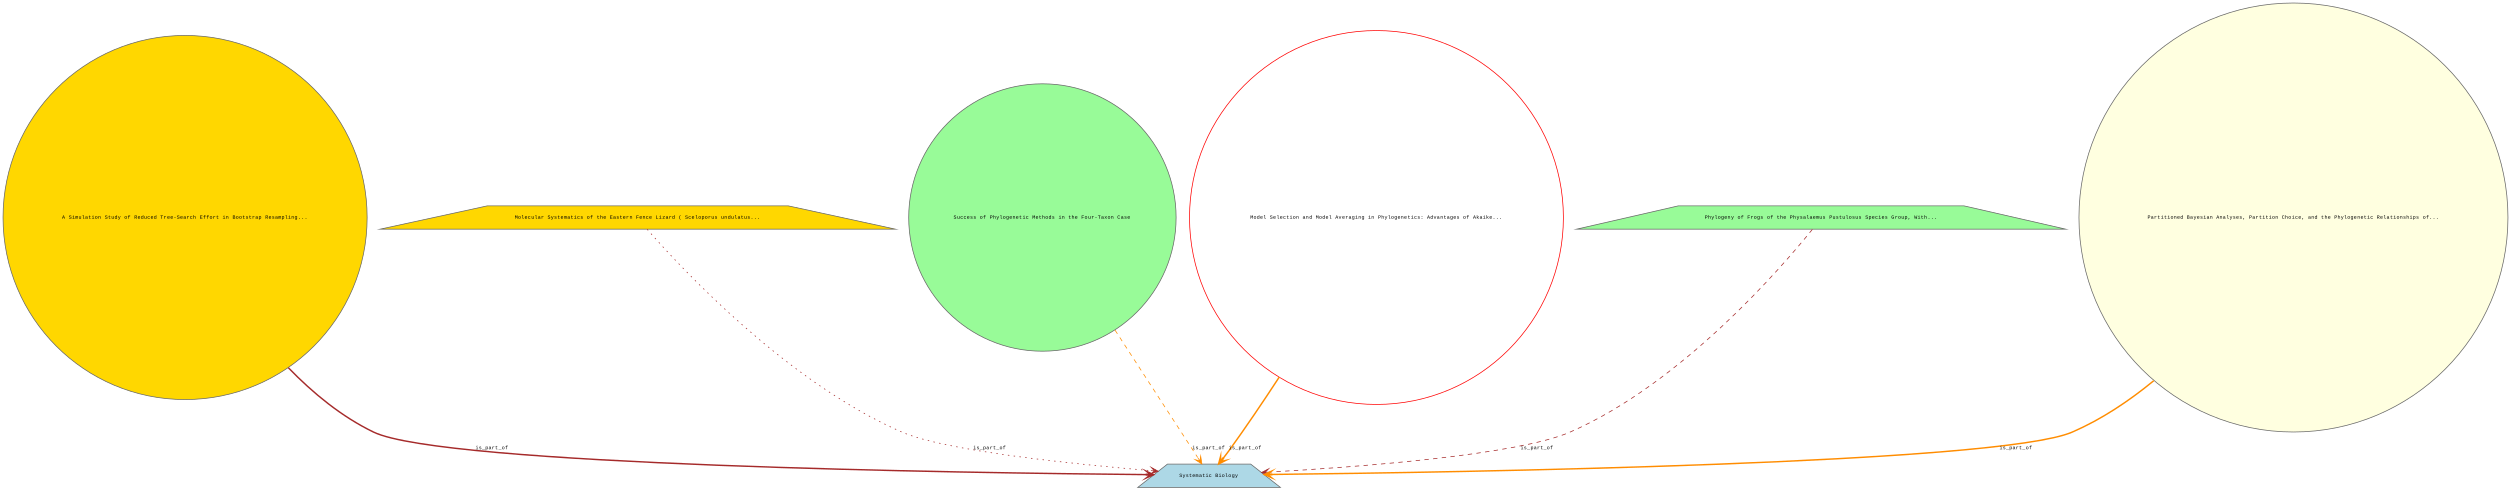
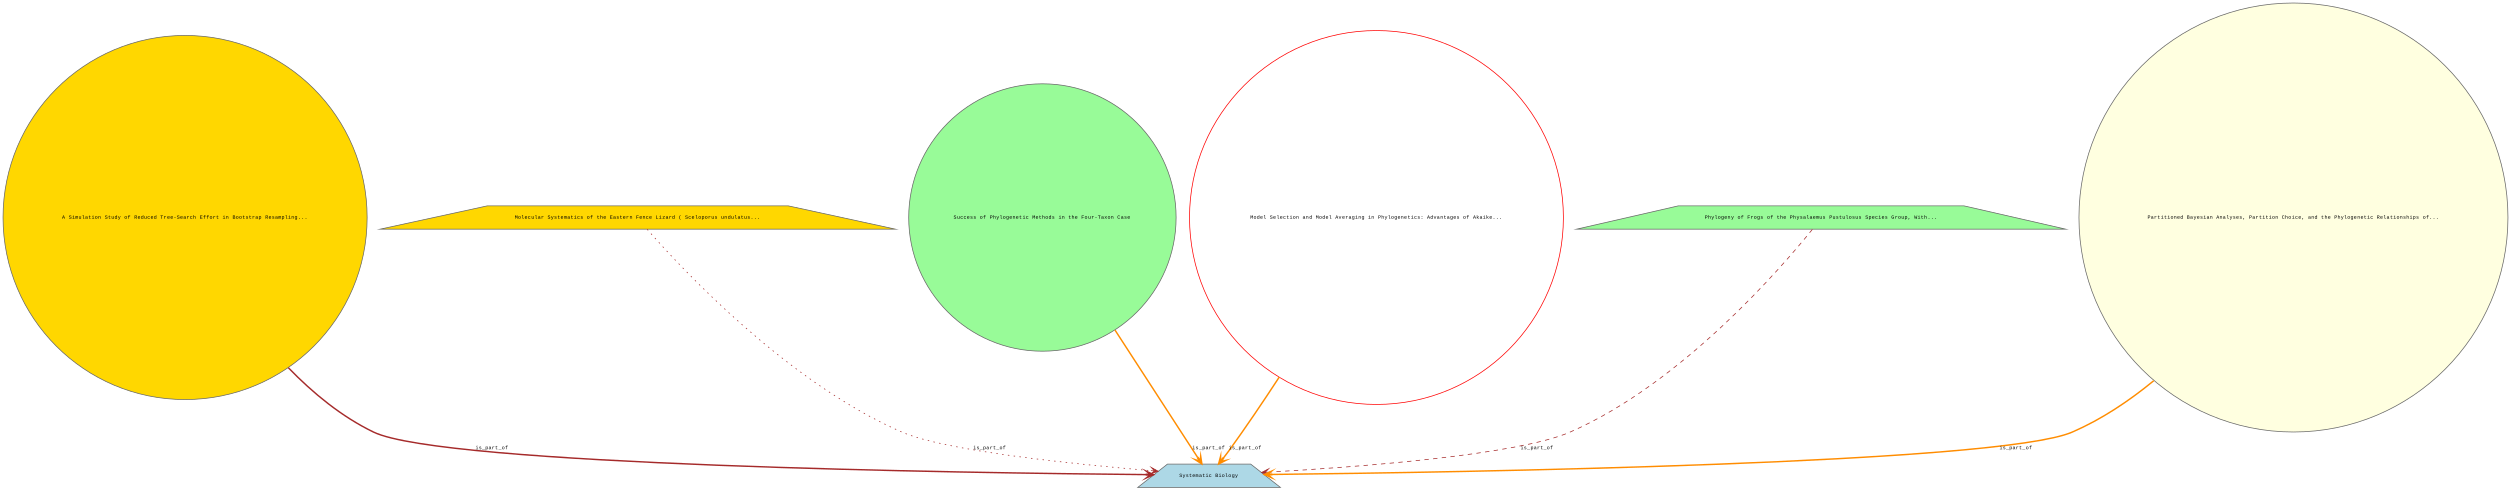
edge "Success of Phylogenetic Methods in the Four-Taxon Case" -> "Systematic Biology": style dashed -> bold
